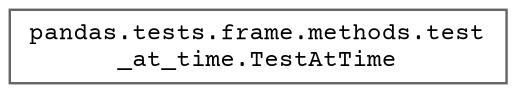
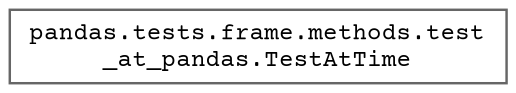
node "pandas.tests.frame.methods.test _at_time.TestAtTime": label "pandas.tests.frame.methods.test _at_time.TestAtTime" -> "pandas.tests.frame.methods.test _at_pandas.TestAtTime"
